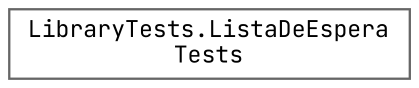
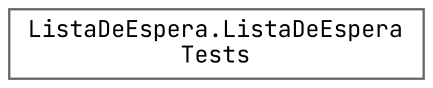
node "LibraryTests.ListaDeEspera Tests": label "LibraryTests.ListaDeEspera Tests" -> "ListaDeEspera.ListaDeEspera Tests"
